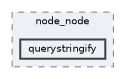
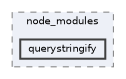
cluster "node_node": label "node_node" -> "node_modules"
